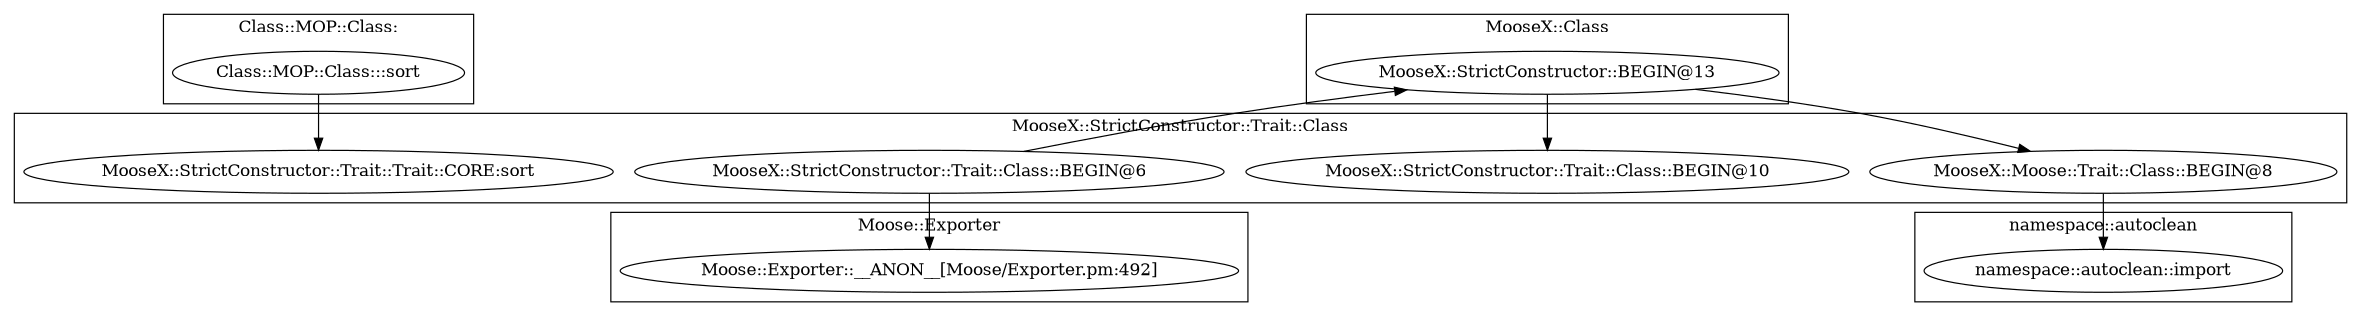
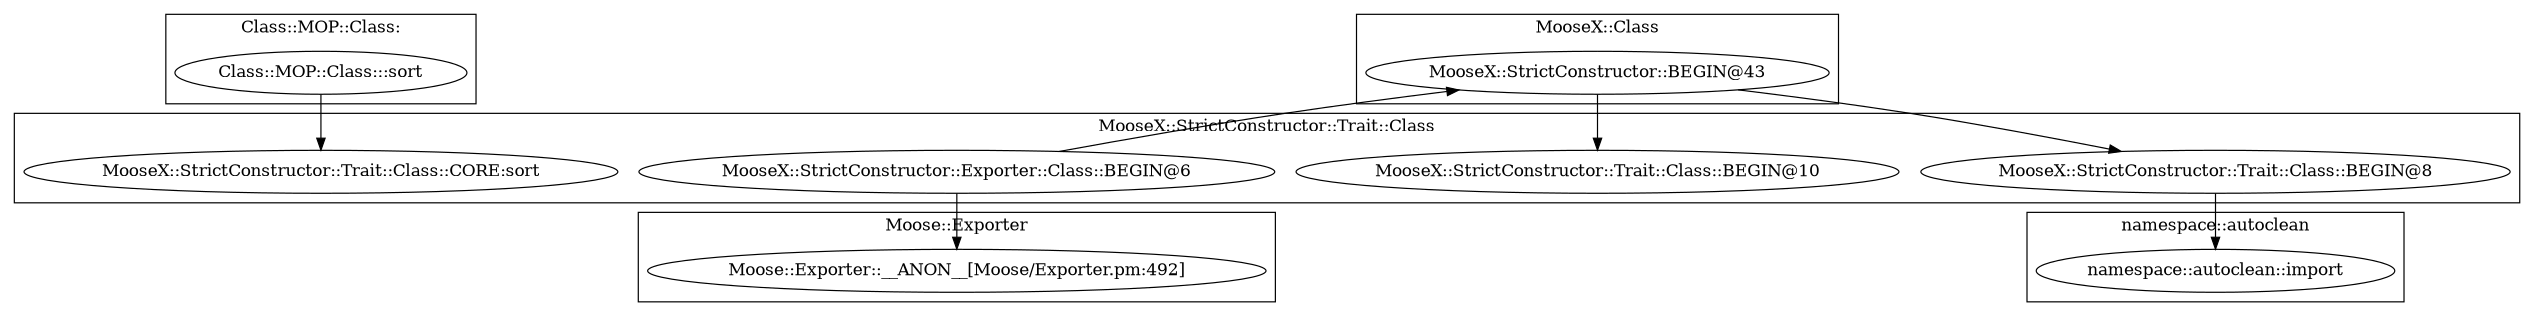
node "MooseX::StrictConstructor::BEGIN@13": label "MooseX::StrictConstructor::BEGIN@13" -> "MooseX::StrictConstructor::BEGIN@43"
node "MooseX::StrictConstructor::Trait::Trait::CORE:sort": label "MooseX::StrictConstructor::Trait::Trait::CORE:sort" -> "MooseX::StrictConstructor::Trait::Class::CORE:sort"
node "MooseX::StrictConstructor::Trait::Class::BEGIN@6": label "MooseX::StrictConstructor::Trait::Class::BEGIN@6" -> "MooseX::StrictConstructor::Exporter::Class::BEGIN@6"
node "MooseX::Moose::Trait::Class::BEGIN@8": label "MooseX::Moose::Trait::Class::BEGIN@8" -> "MooseX::StrictConstructor::Trait::Class::BEGIN@8"
